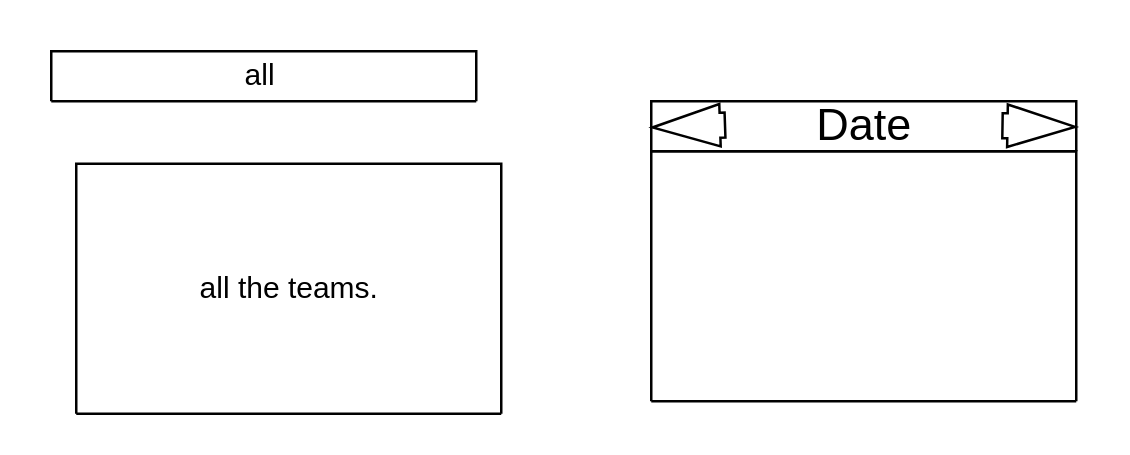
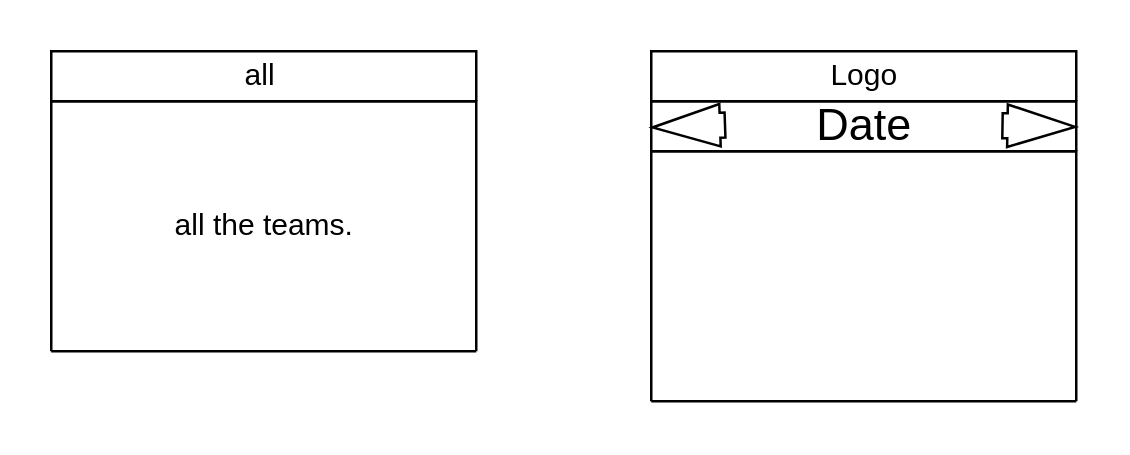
node "Logo": added
node "all the teams.": moved (289, 289) -> (264, 226)
